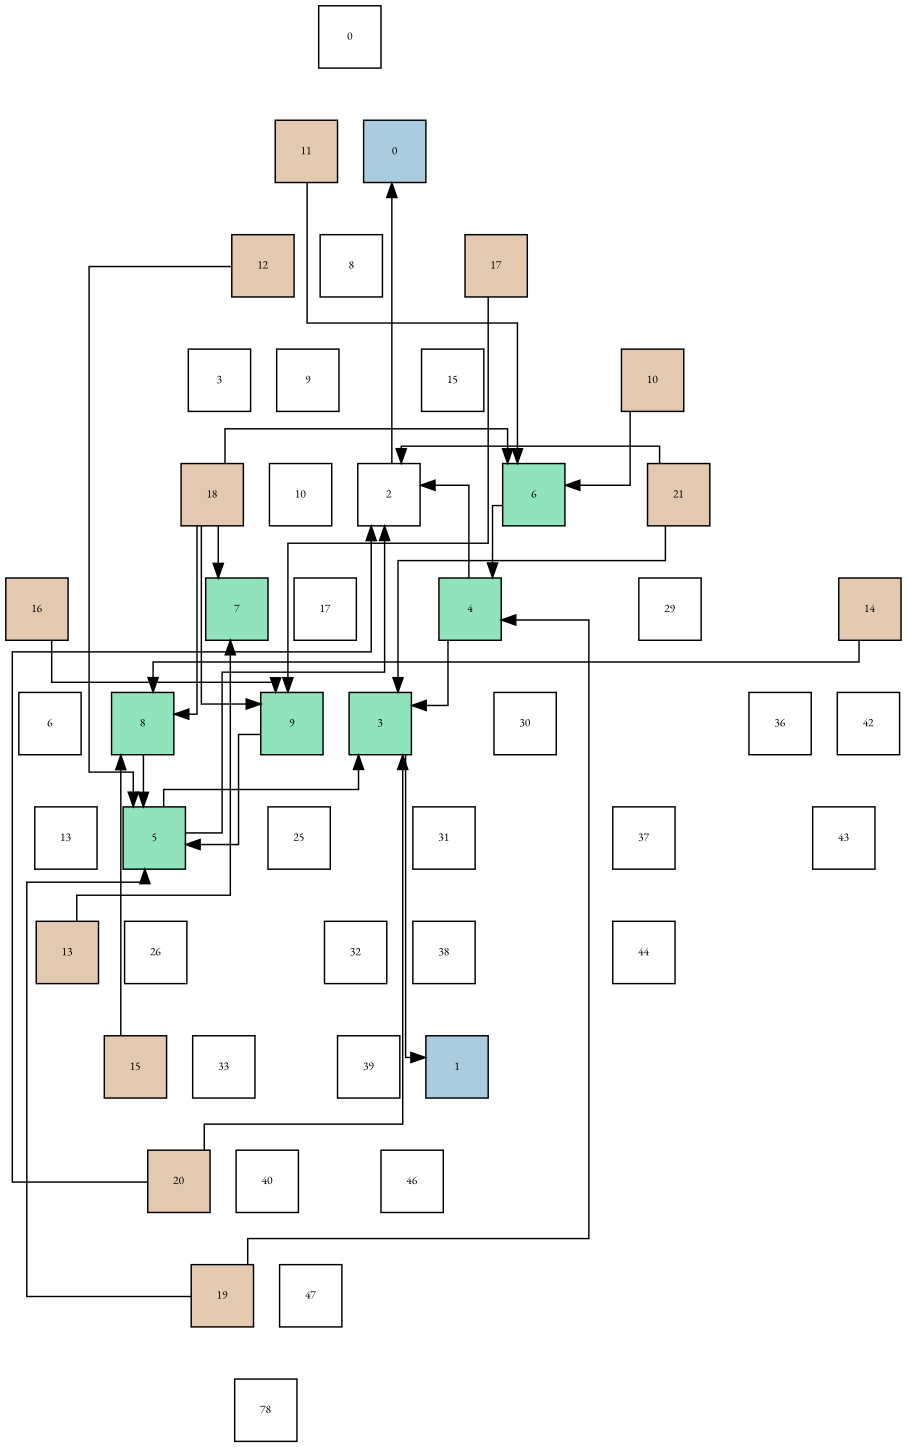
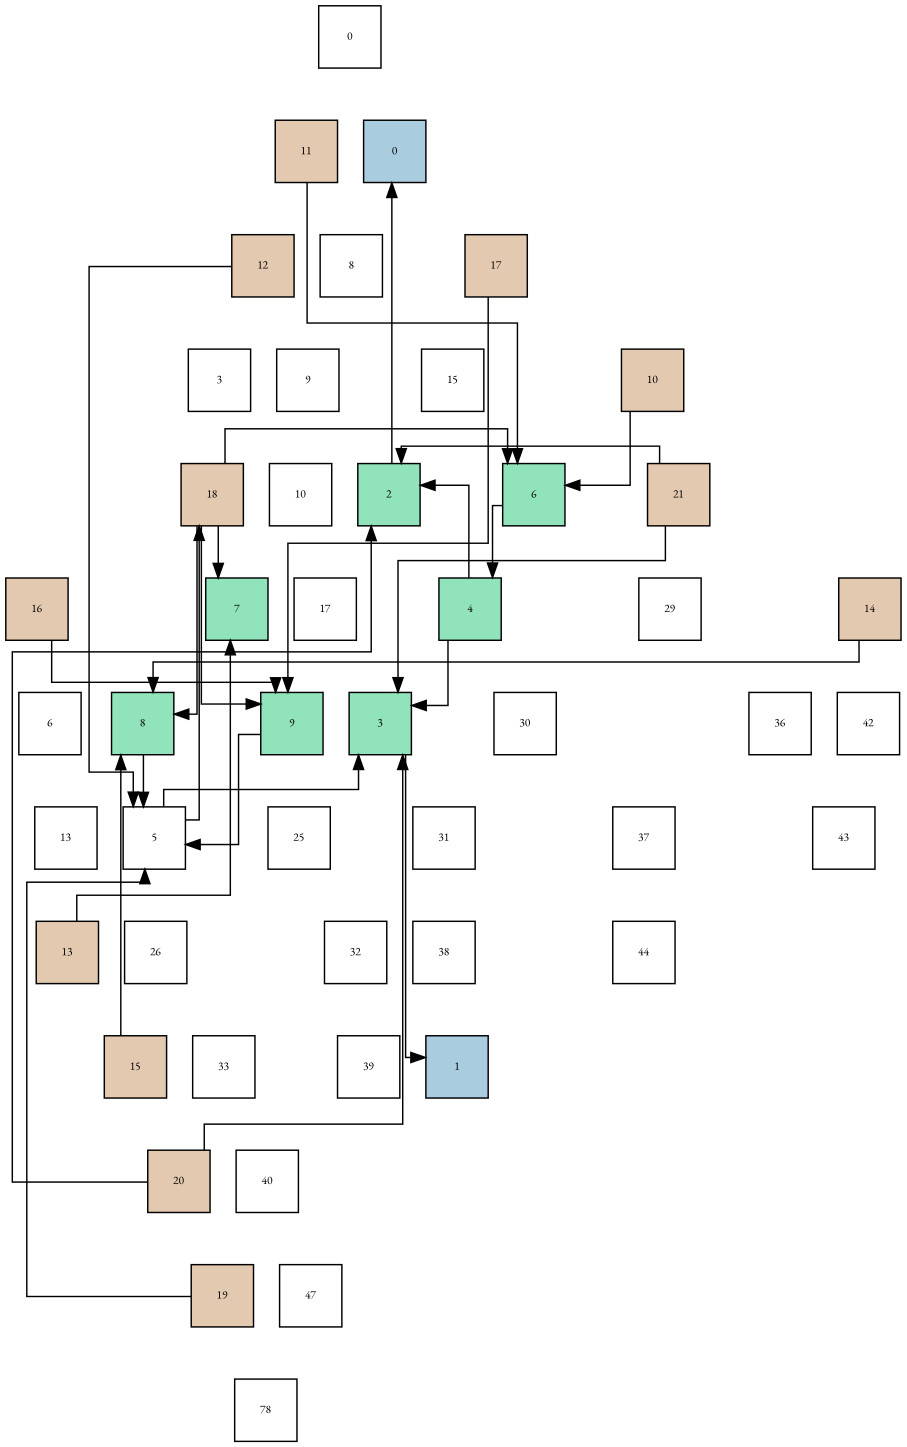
node "2": fillcolor #ffffff -> #91e3bb
edge "5" -> "2": now "5" -> "18"
node "5": fillcolor #91e3bb -> #ffffff
edge "19" -> "4": removed
node "46": removed
